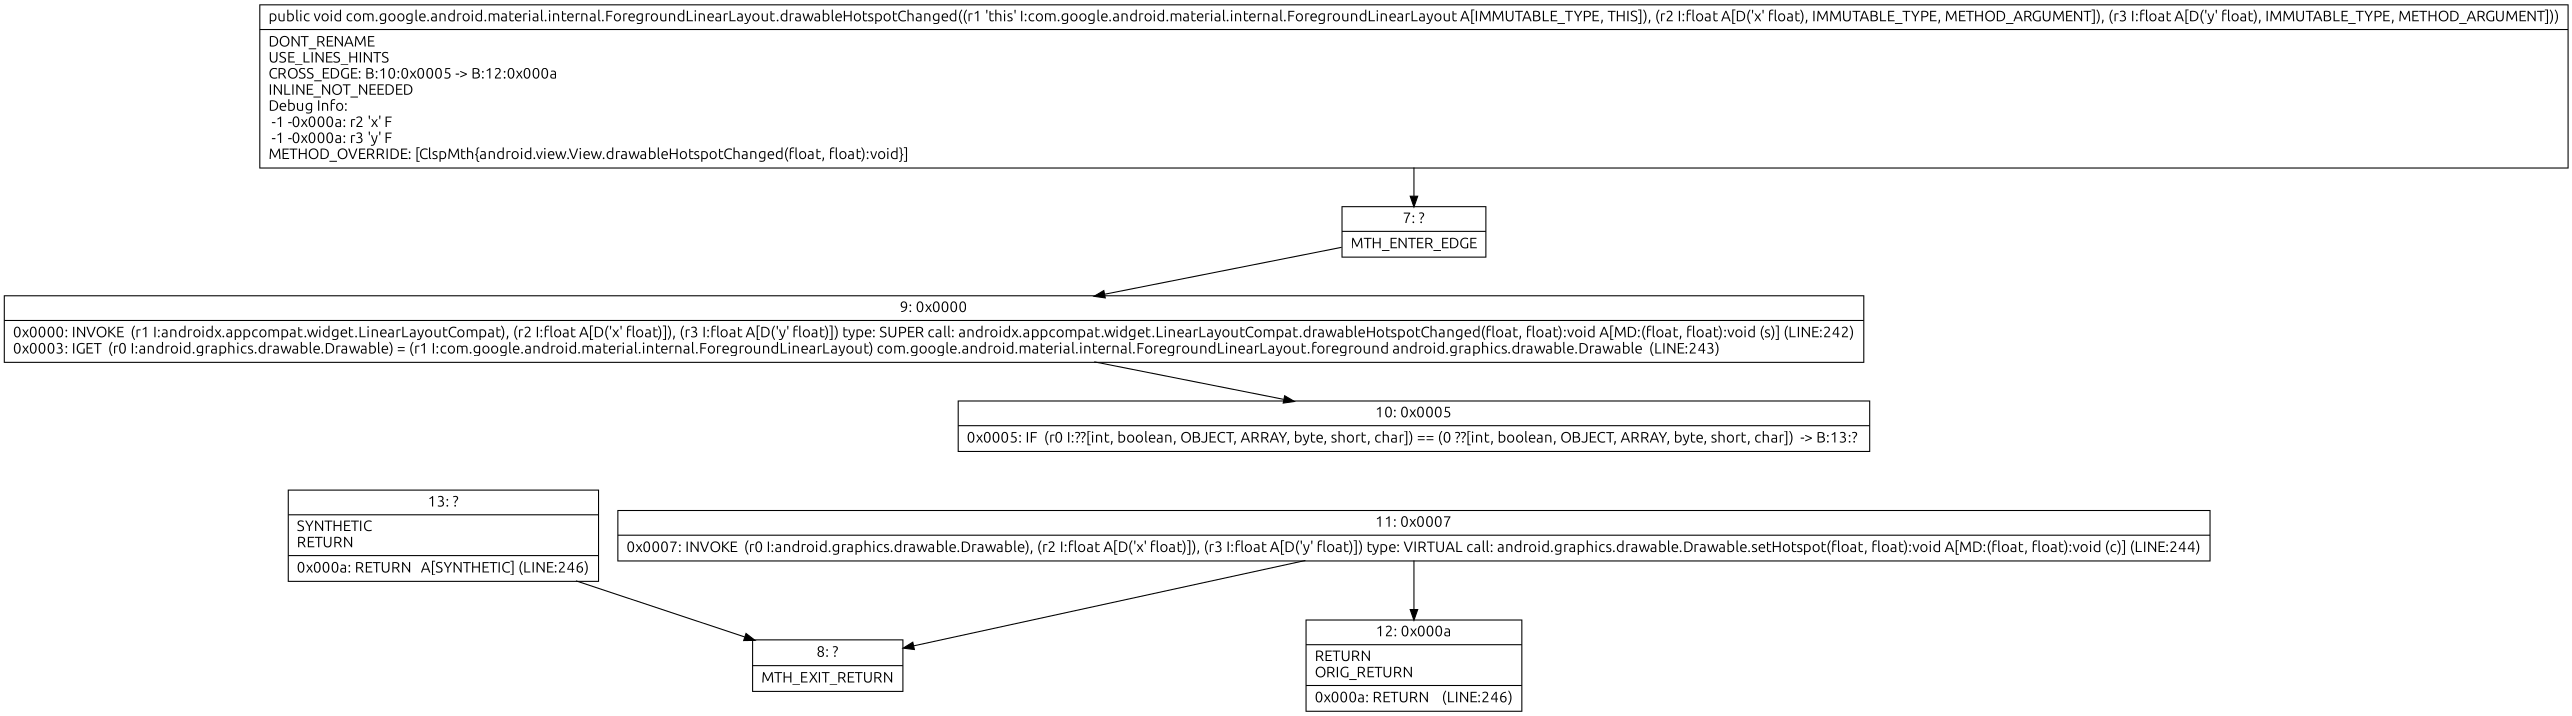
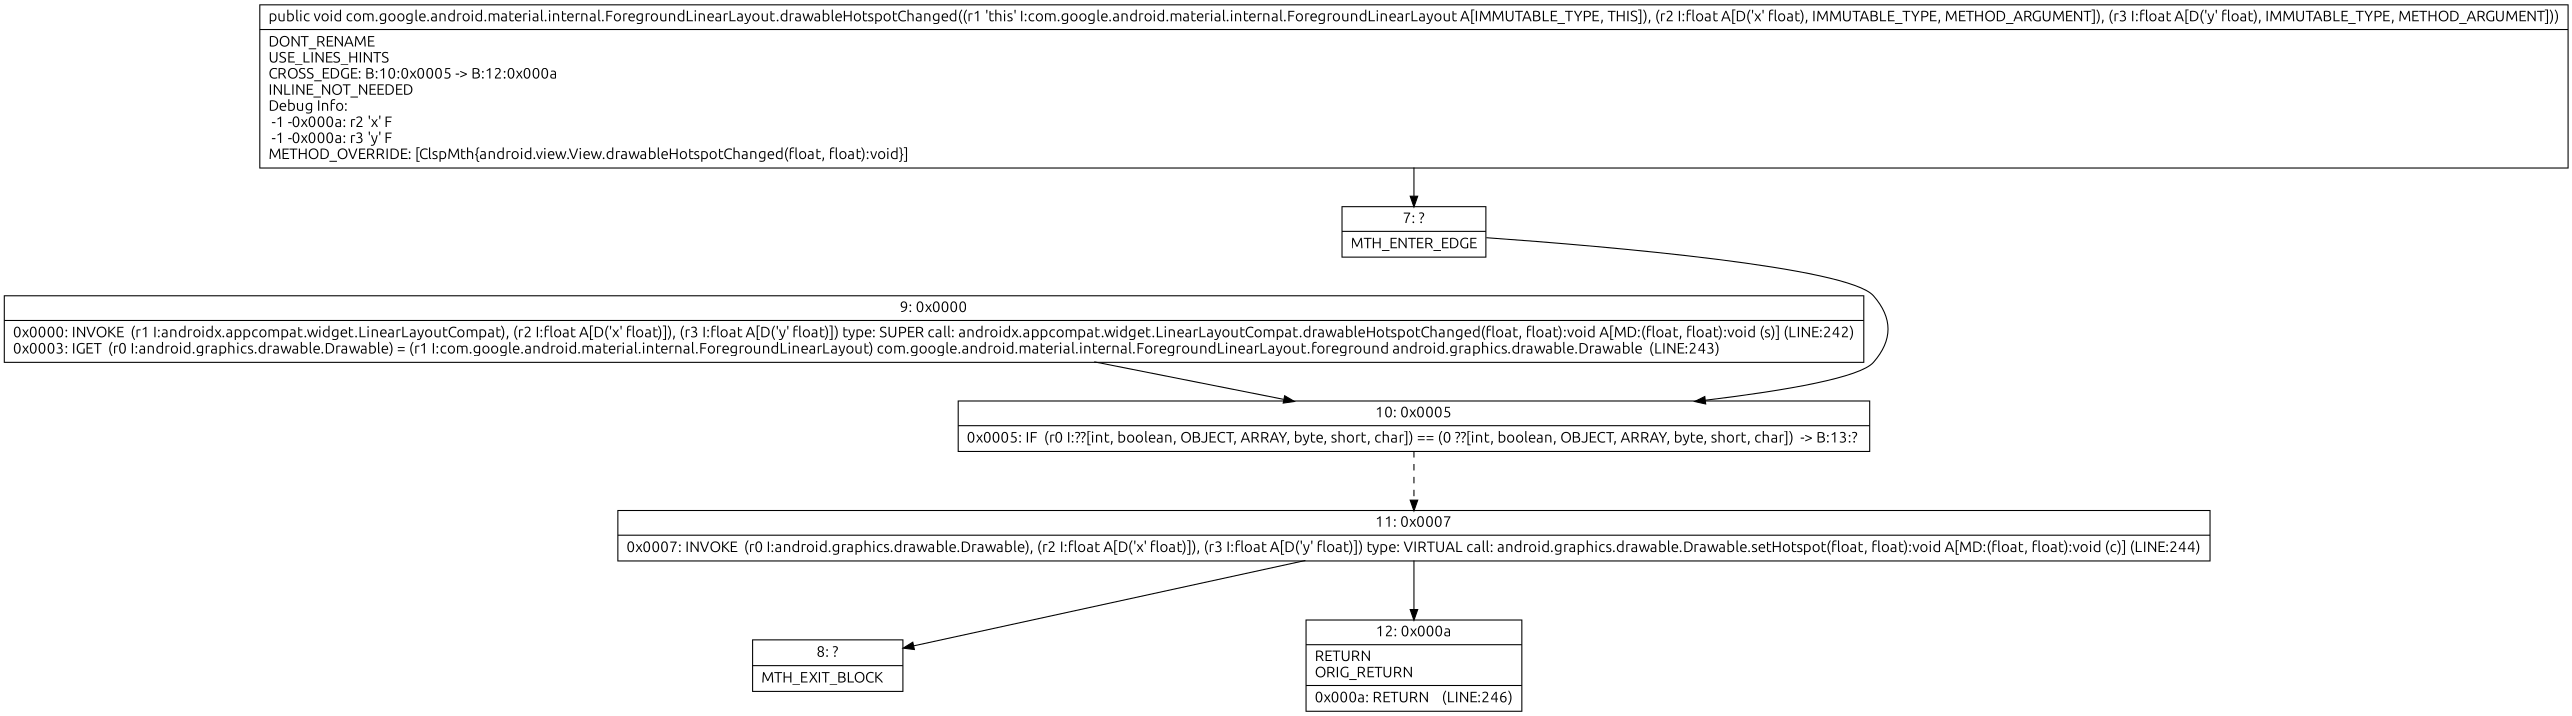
edge "7: ?" -> "9: 0x0000": now "7: ?" -> "10: 0x0005"
edge "10: 0x0005" -> "11: 0x0007": added
node "13: ?": removed
node "8: ?": text "MTH_EXIT_RETURN" -> "MTH_EXIT_BLOCK"
